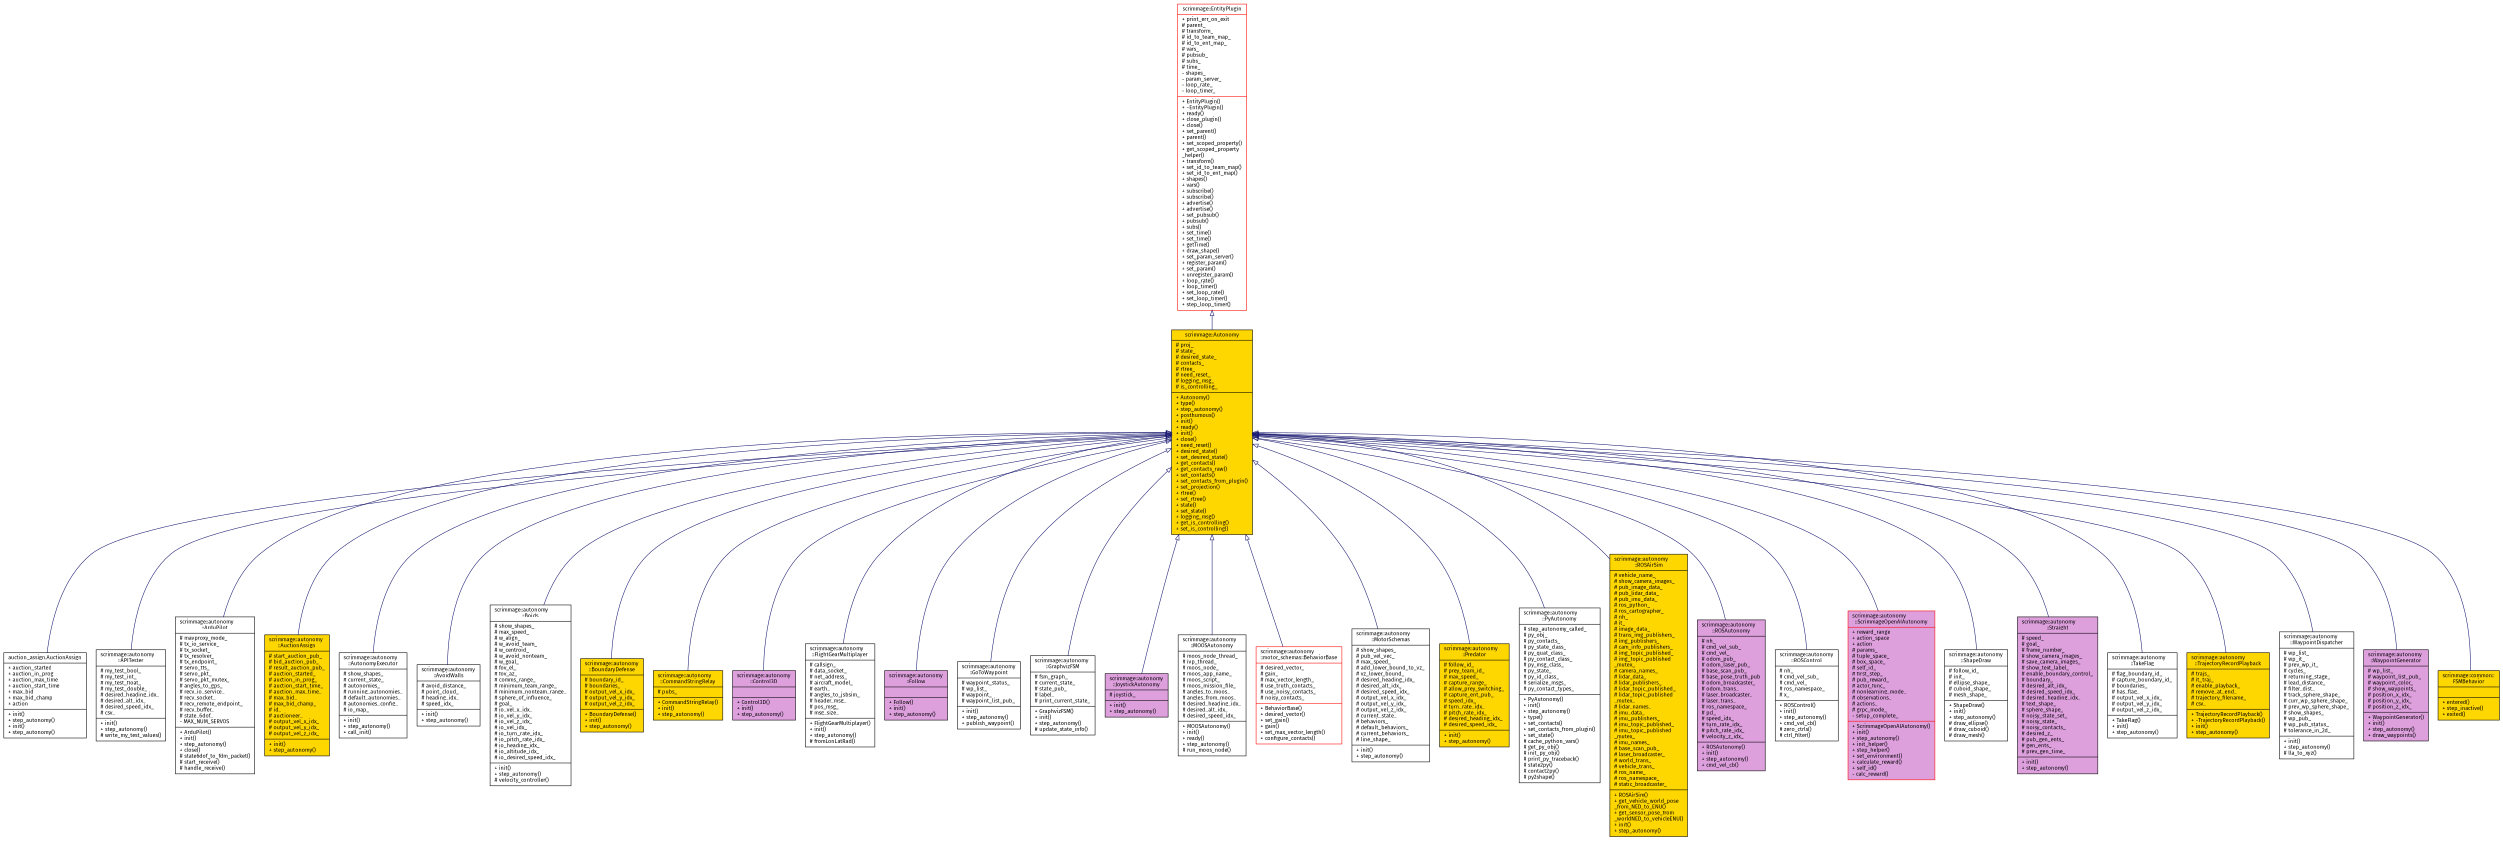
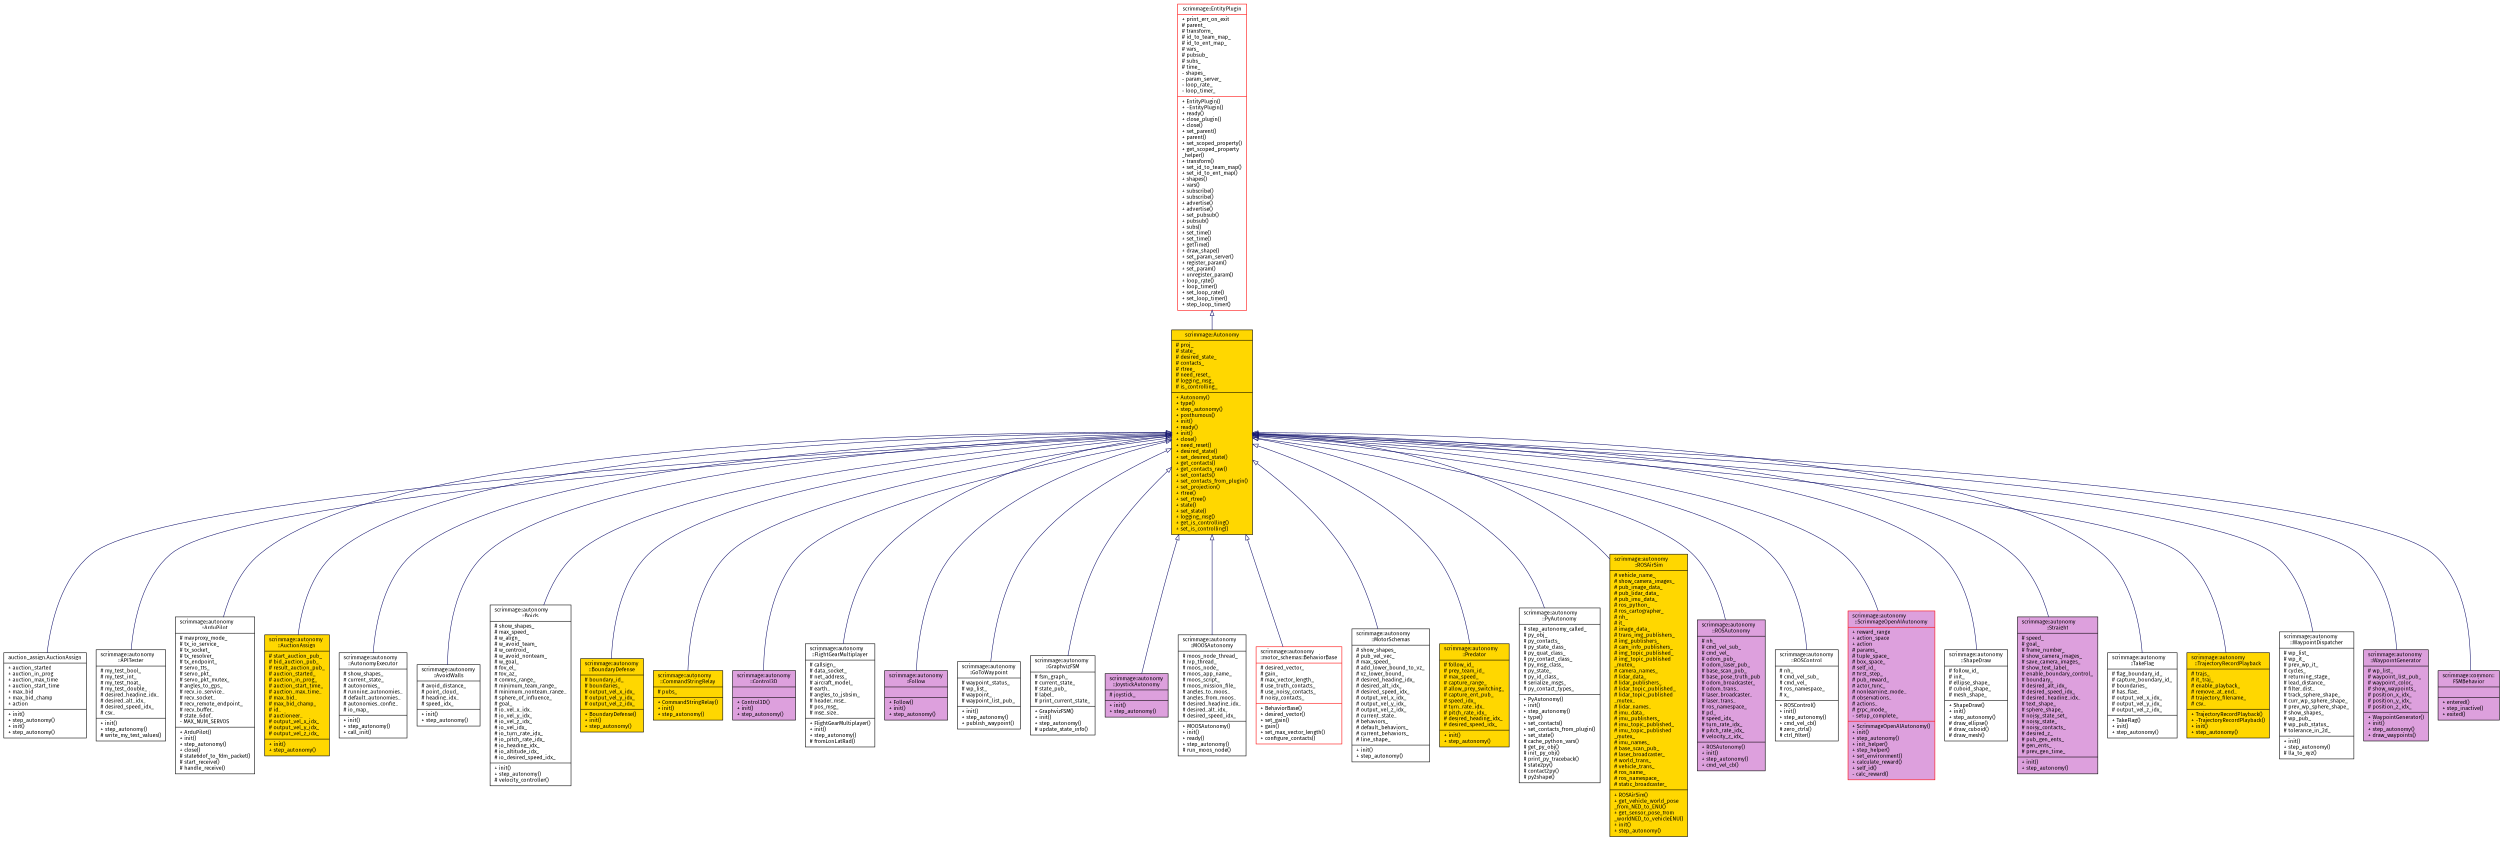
node "scrimmage::common::": fillcolor gold -> plum
